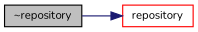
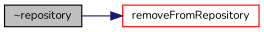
node "repository": label "repository" -> "removeFromRepository"
